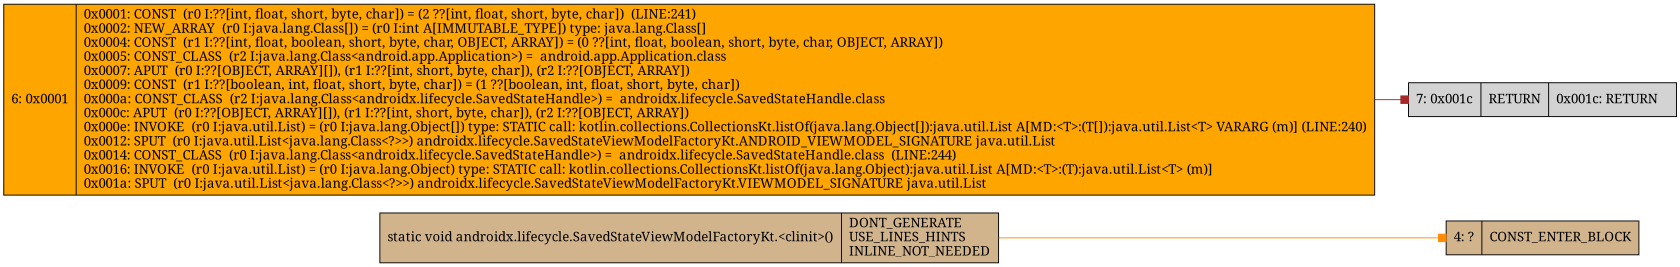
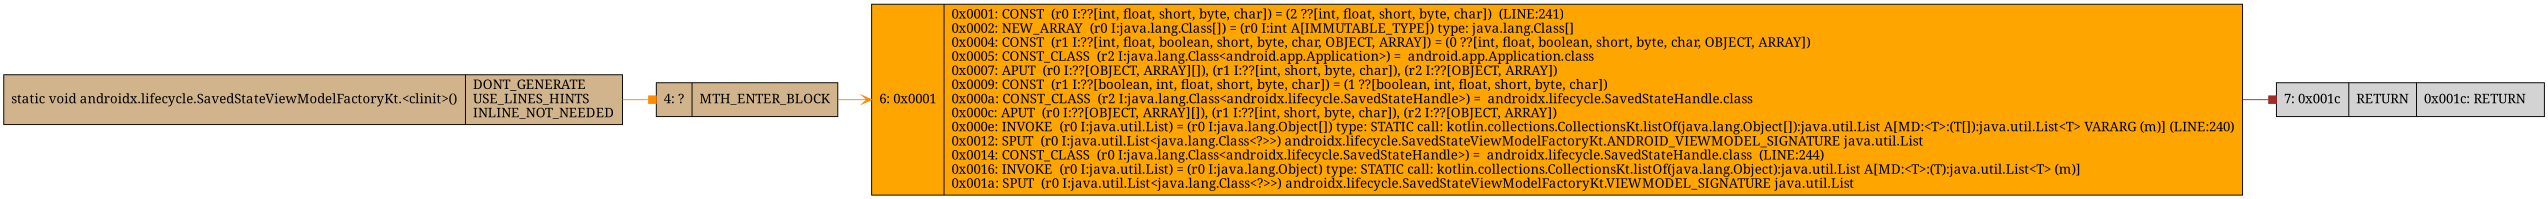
edge "4: ?" -> "6: 0x0001": added
node "4: ?": text "CONST_ENTER_BLOCK" -> "MTH_ENTER_BLOCK"
